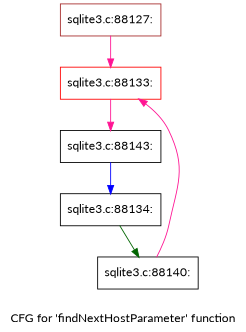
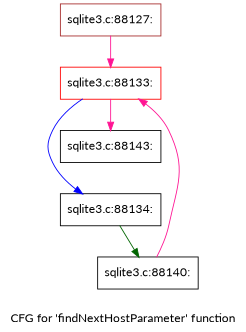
edge "sqlite3.c:88143:" -> "sqlite3.c:88134:": now "sqlite3.c:88133:" -> "sqlite3.c:88134:"
